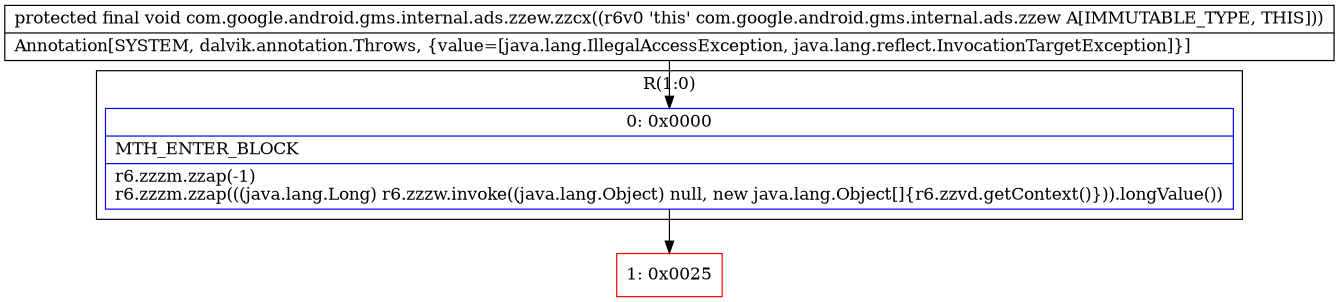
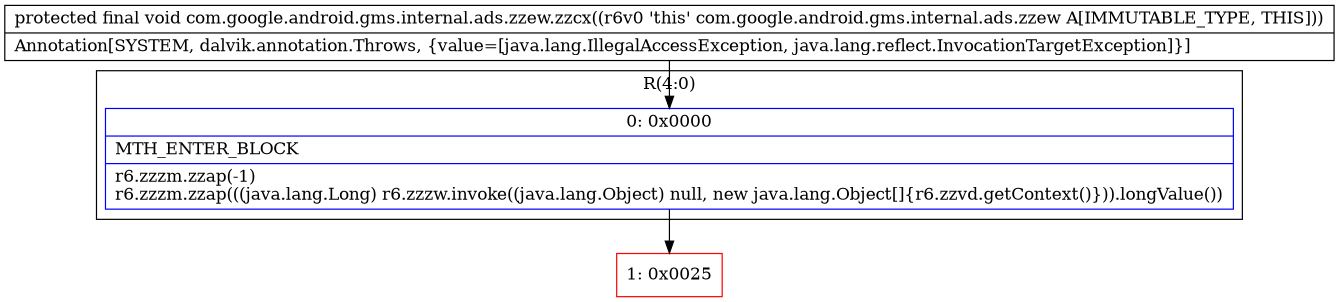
cluster "R(1:0)": label "R(1:0)" -> "R(4:0)"
